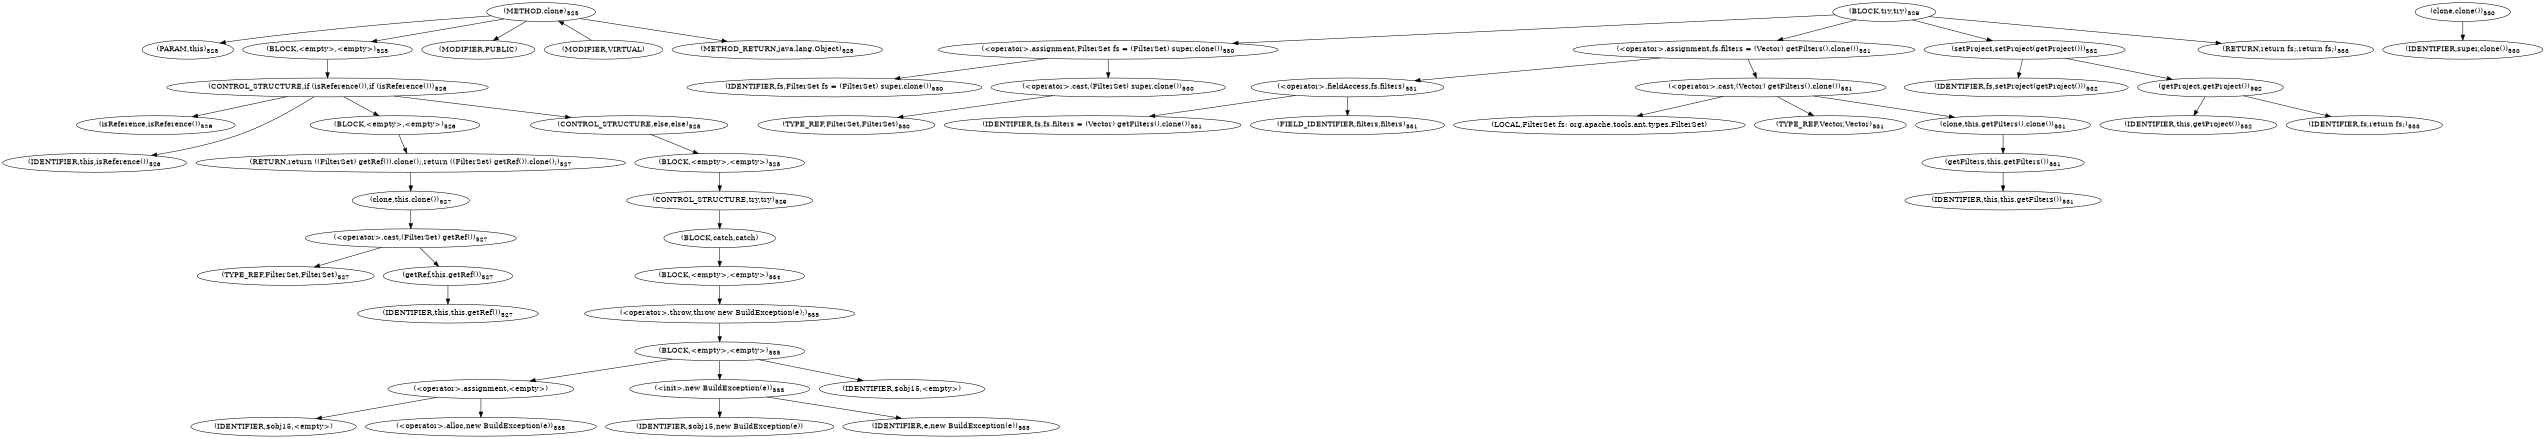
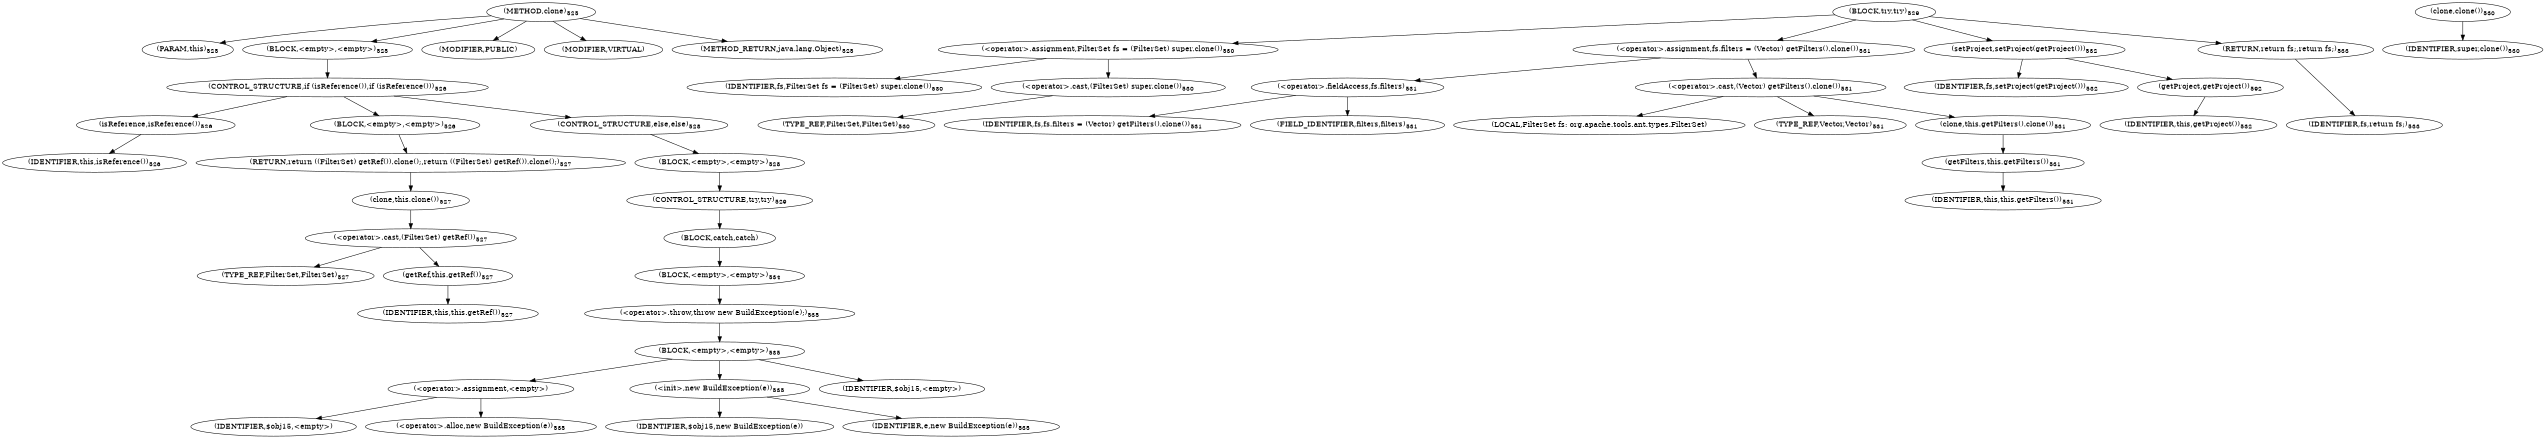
edge "(MODIFIER,VIRTUAL)" -> "(METHOD,clone)": reversed
edge "(getProject,getProject())" -> "(IDENTIFIER,fs,return fs;)": now "(RETURN,return fs;,return fs;)" -> "(IDENTIFIER,fs,return fs;)"
edge "(CONTROL_STRUCTURE,if (isReference()),if (isReference()))" -> "(IDENTIFIER,this,isReference())": now "(isReference,isReference())" -> "(IDENTIFIER,this,isReference())"
